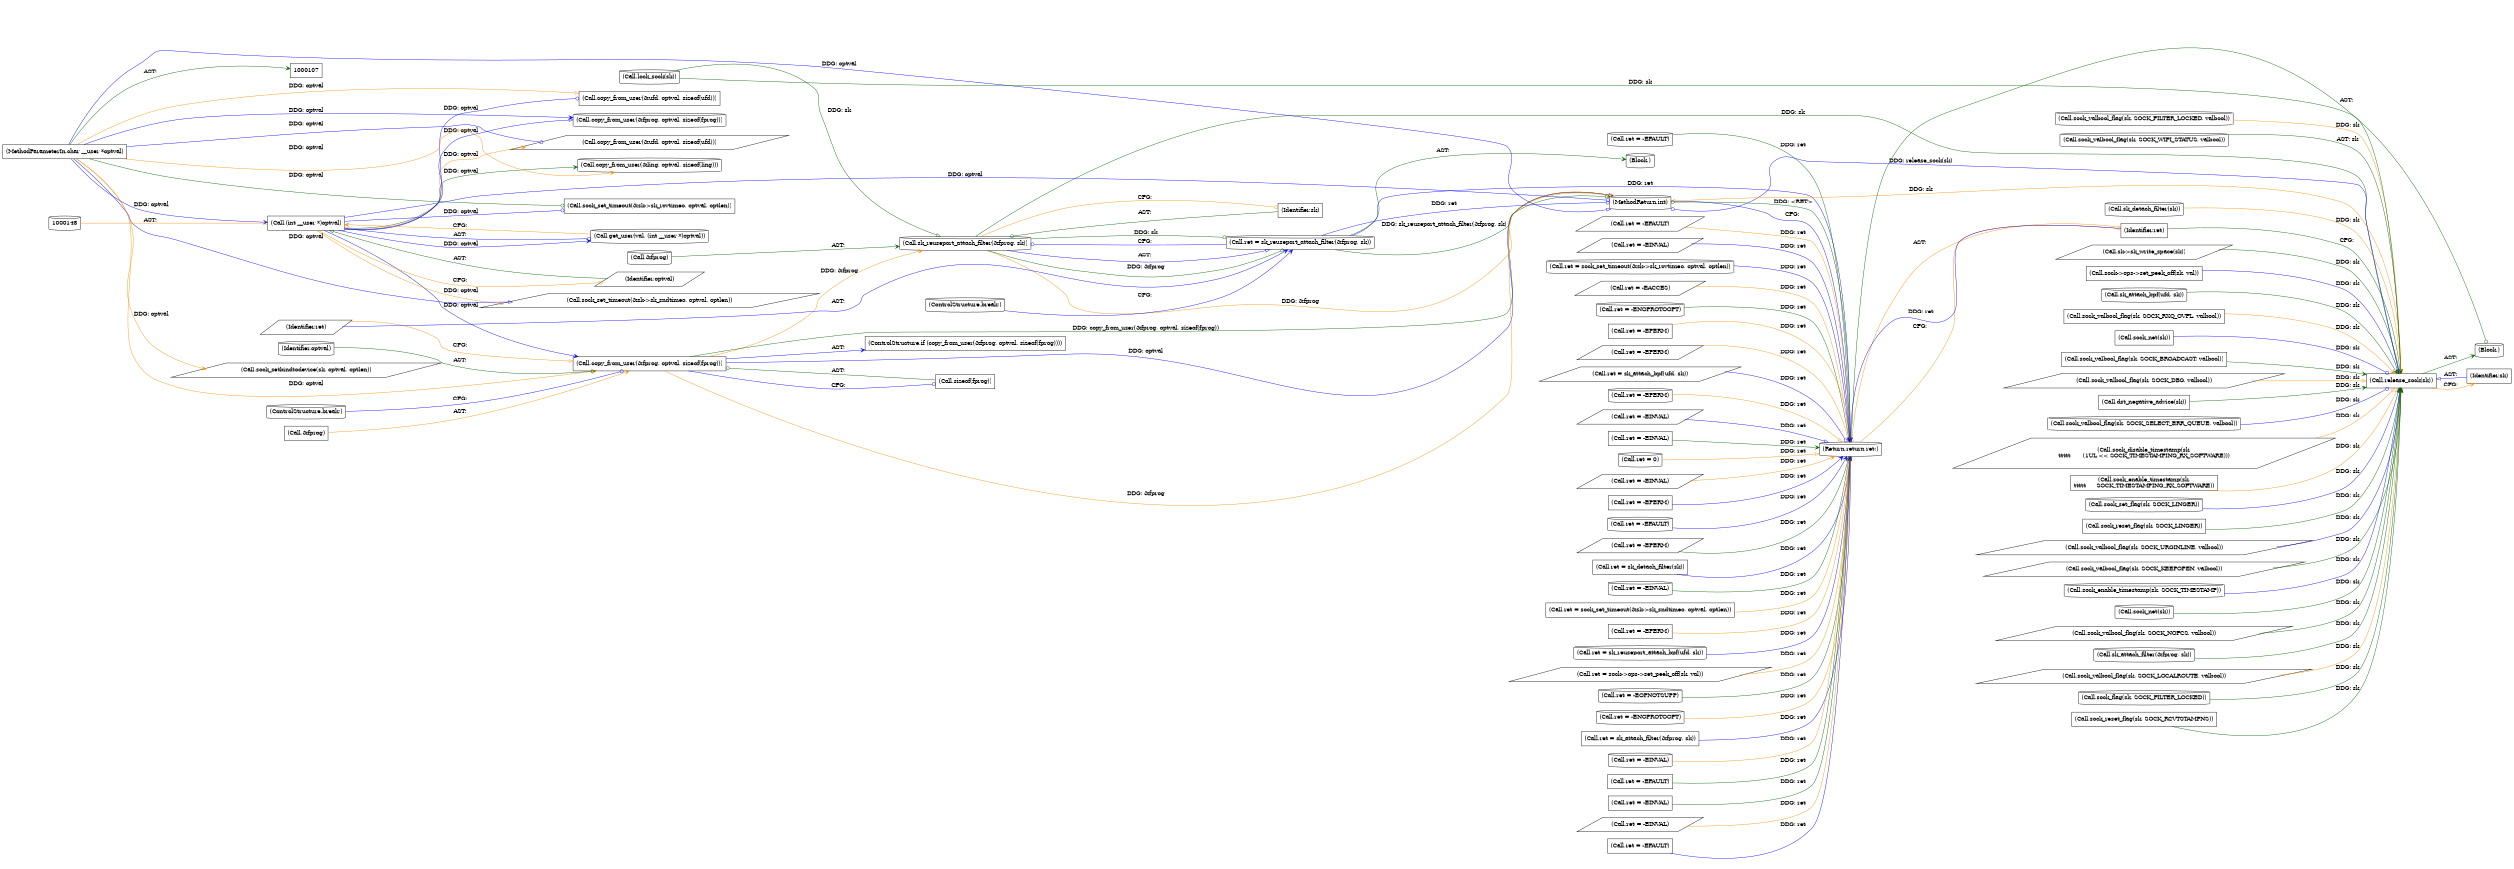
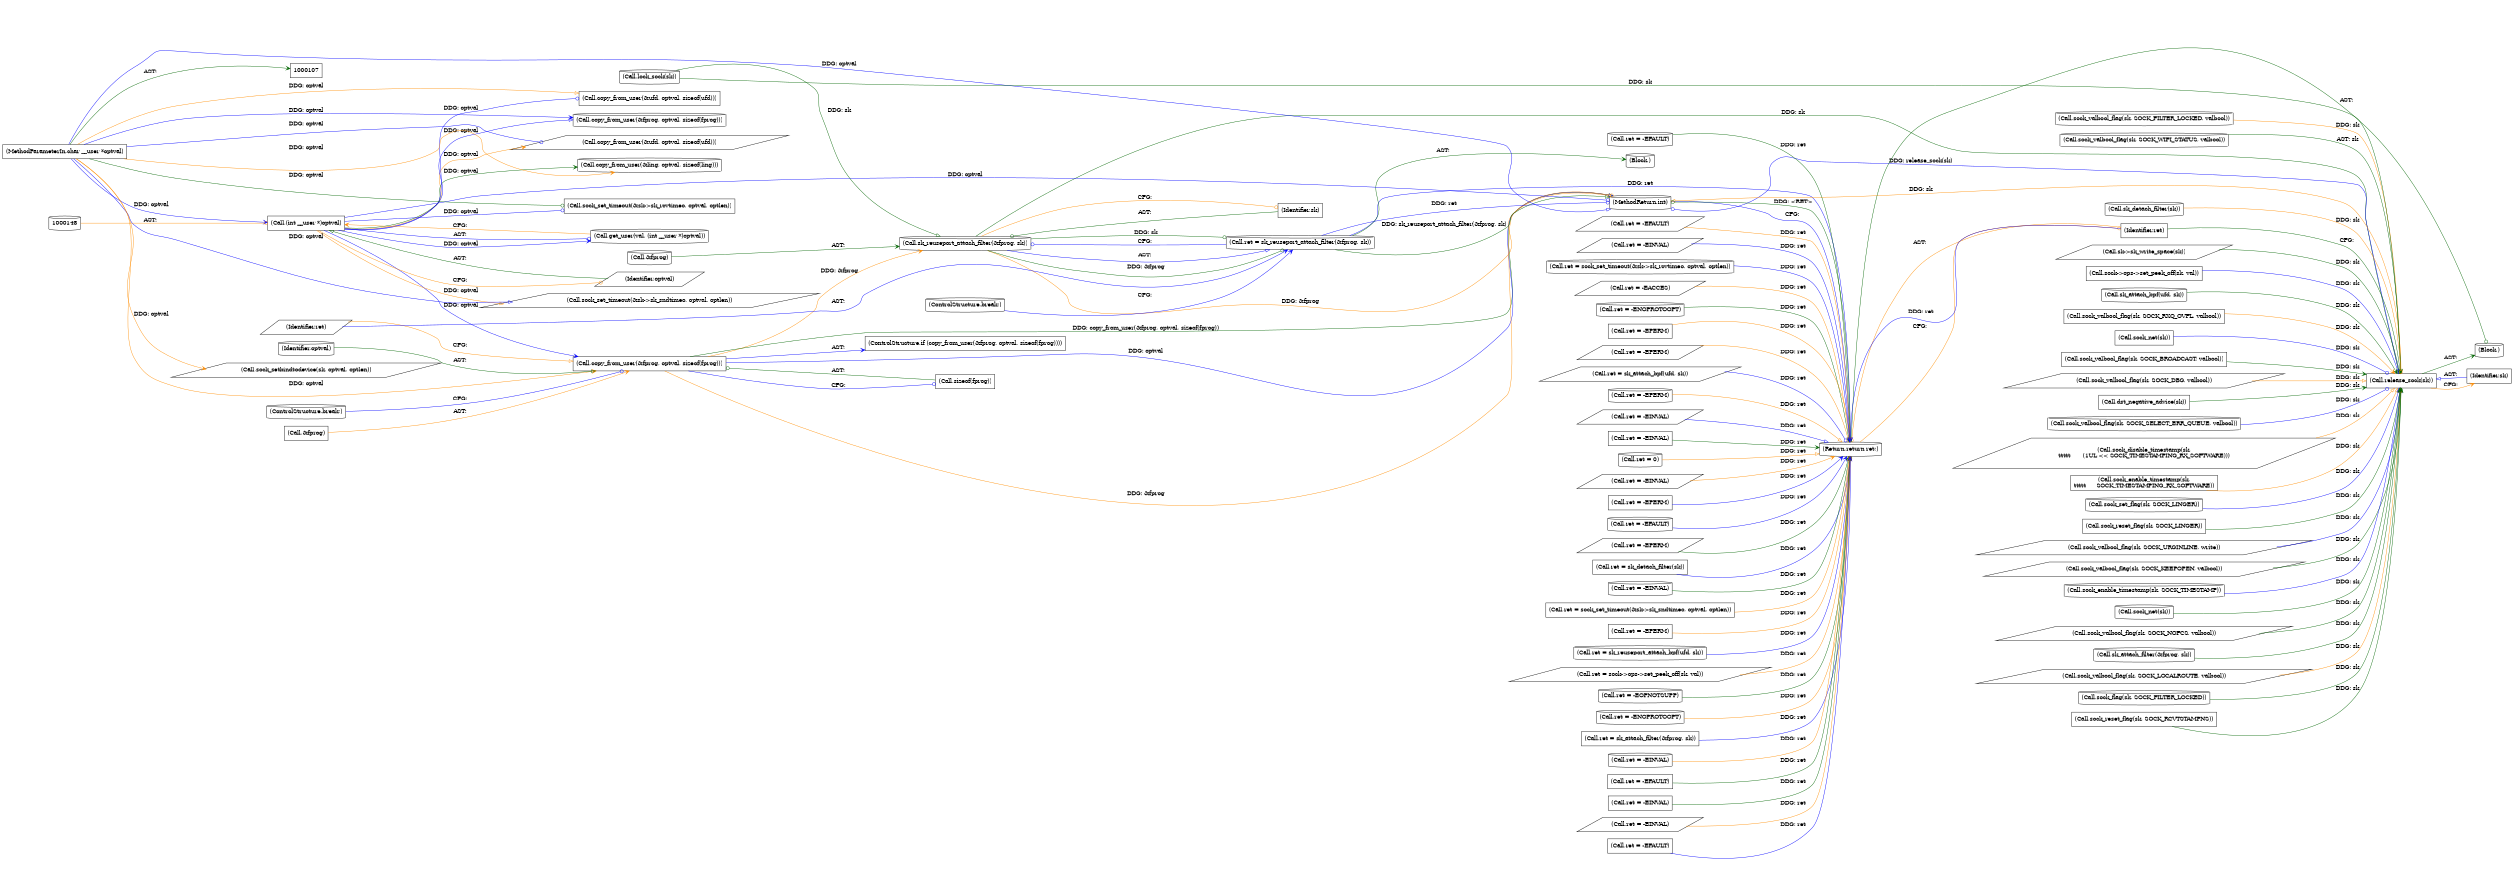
node "(Call,sock_valbool_flag(sk, SOCK_URGINLINE, valbool))": label "(Call,sock_valbool_flag(sk, SOCK_URGINLINE, valbool))" -> "(Call,sock_valbool_flag(sk, SOCK_URGINLINE, write))"
